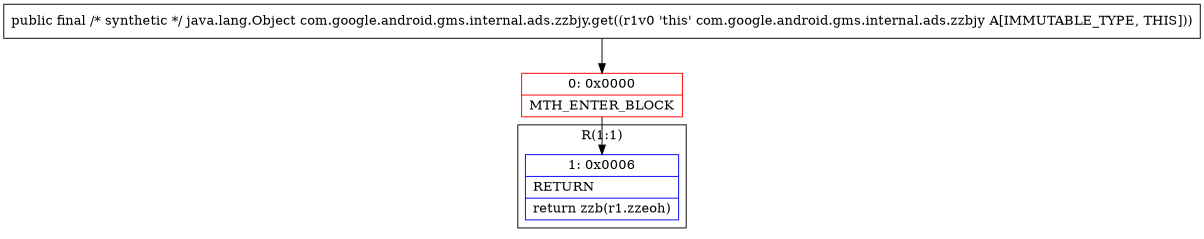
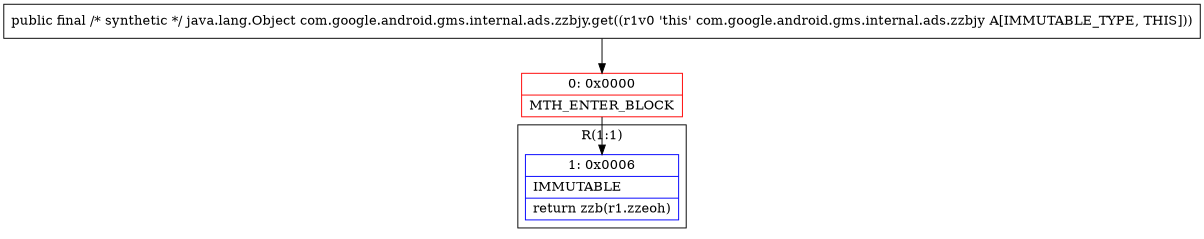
node "1: 0x0006": text "RETURN" -> "IMMUTABLE"
